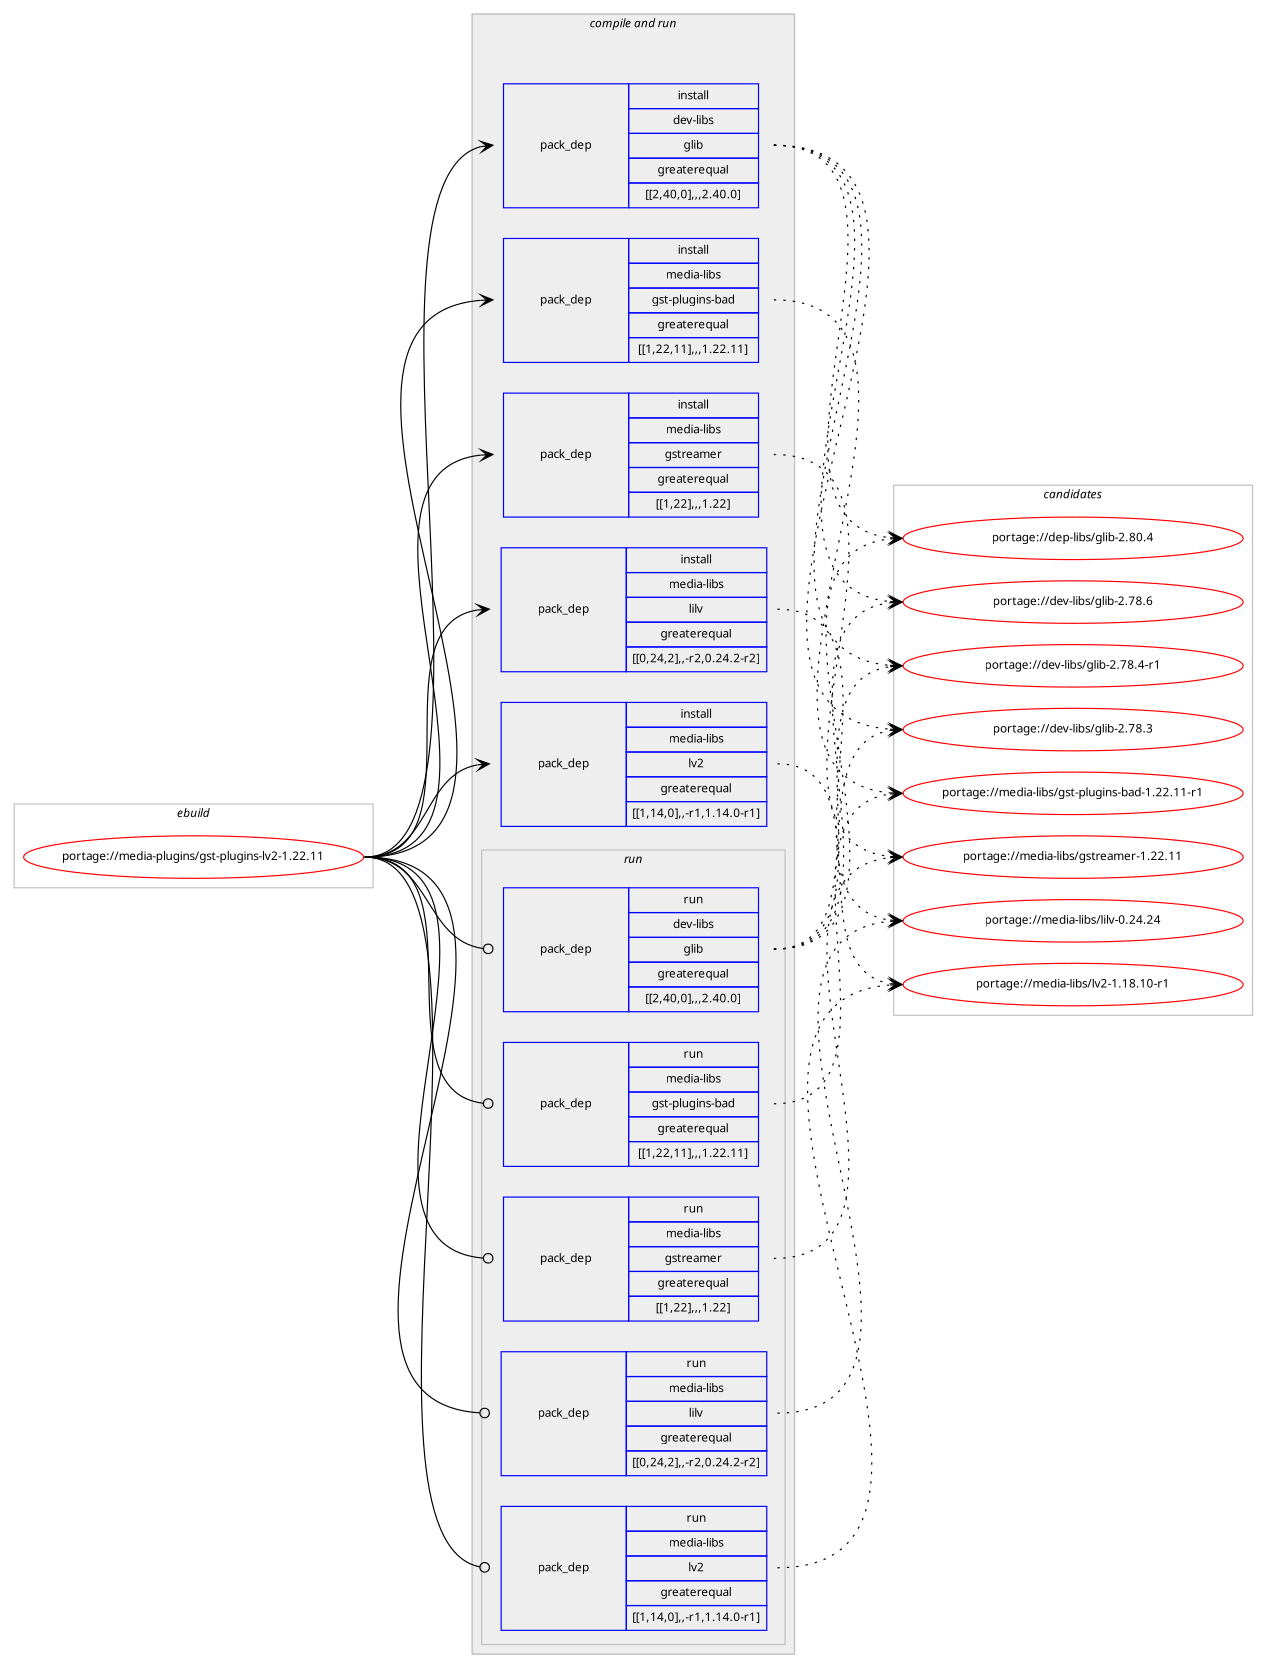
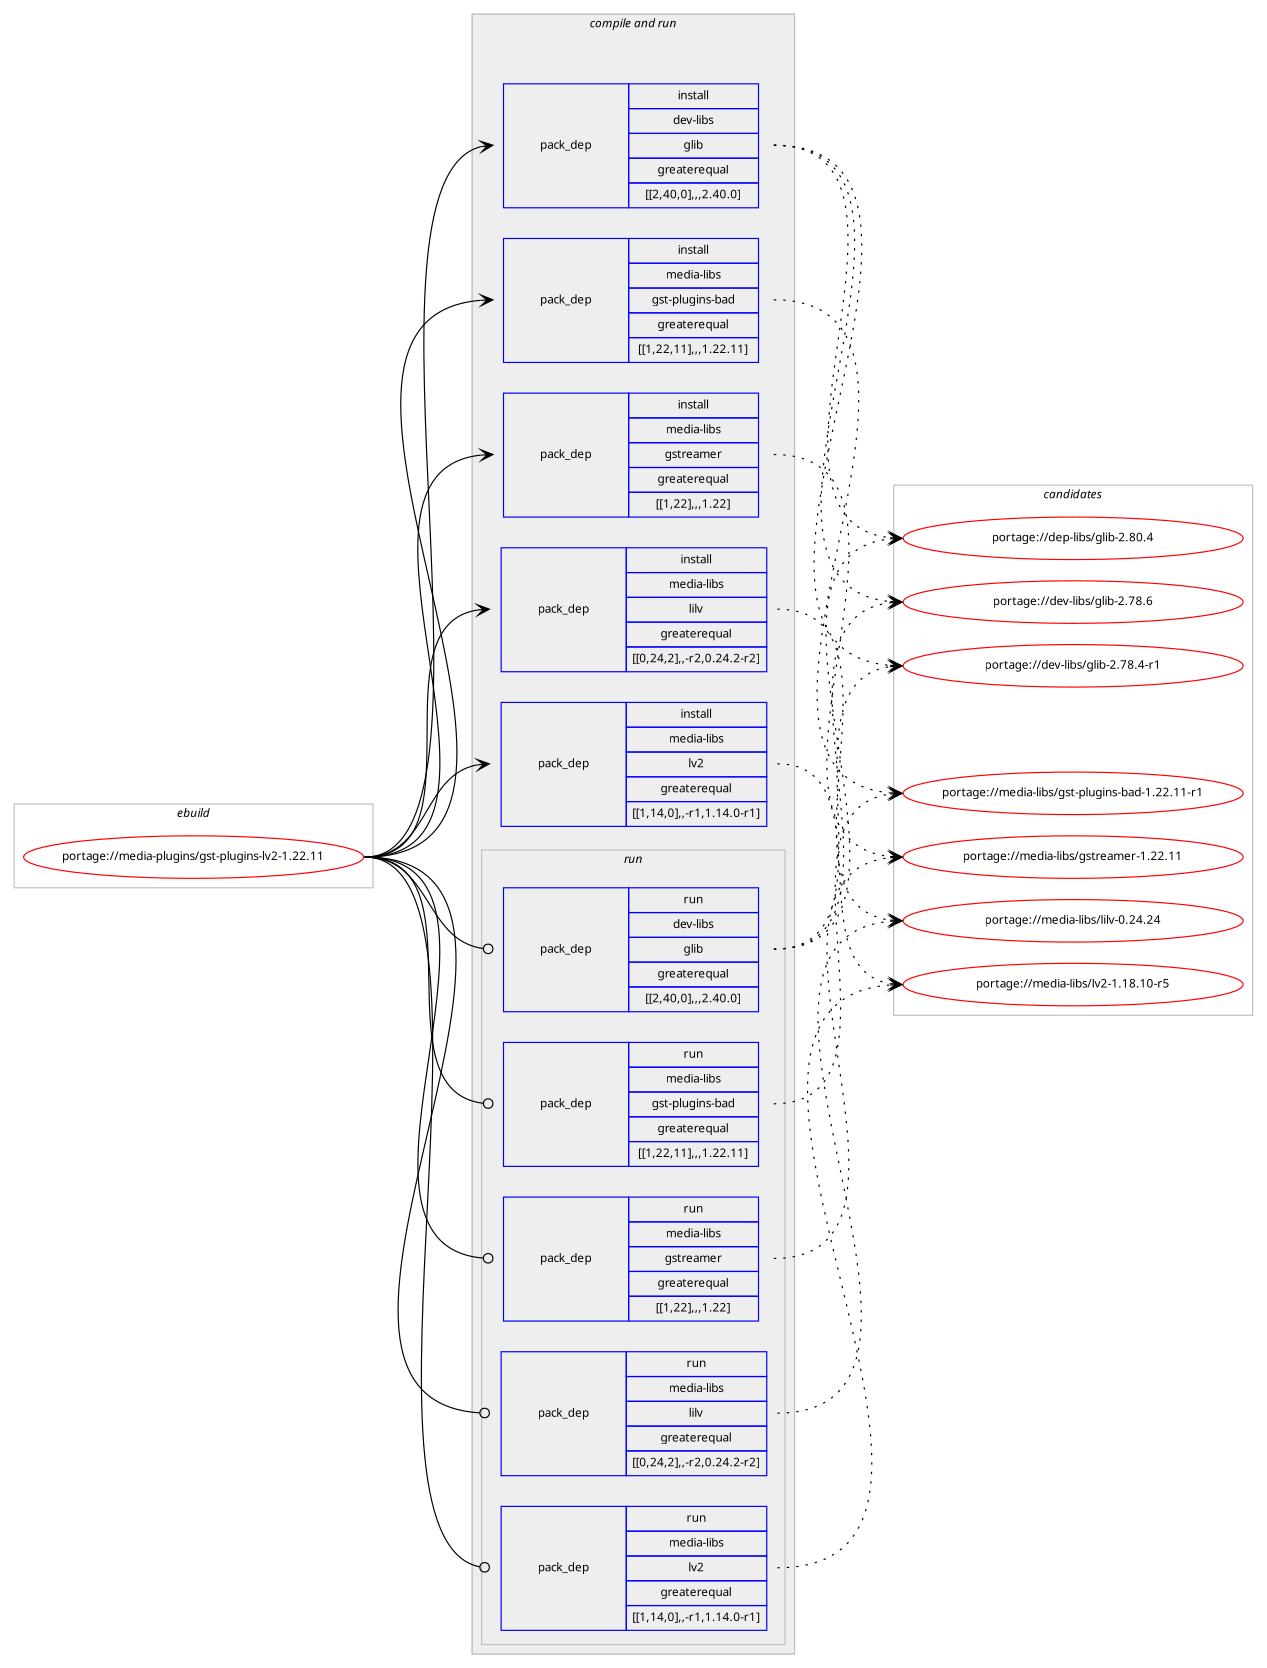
node "portage://dev-libs/glib-2.78.3": removed
node "portage://media-libs/lv2-1.18.10-r1": label "portage://media-libs/lv2-1.18.10-r1" -> "portage://media-libs/lv2-1.18.10-r5"
